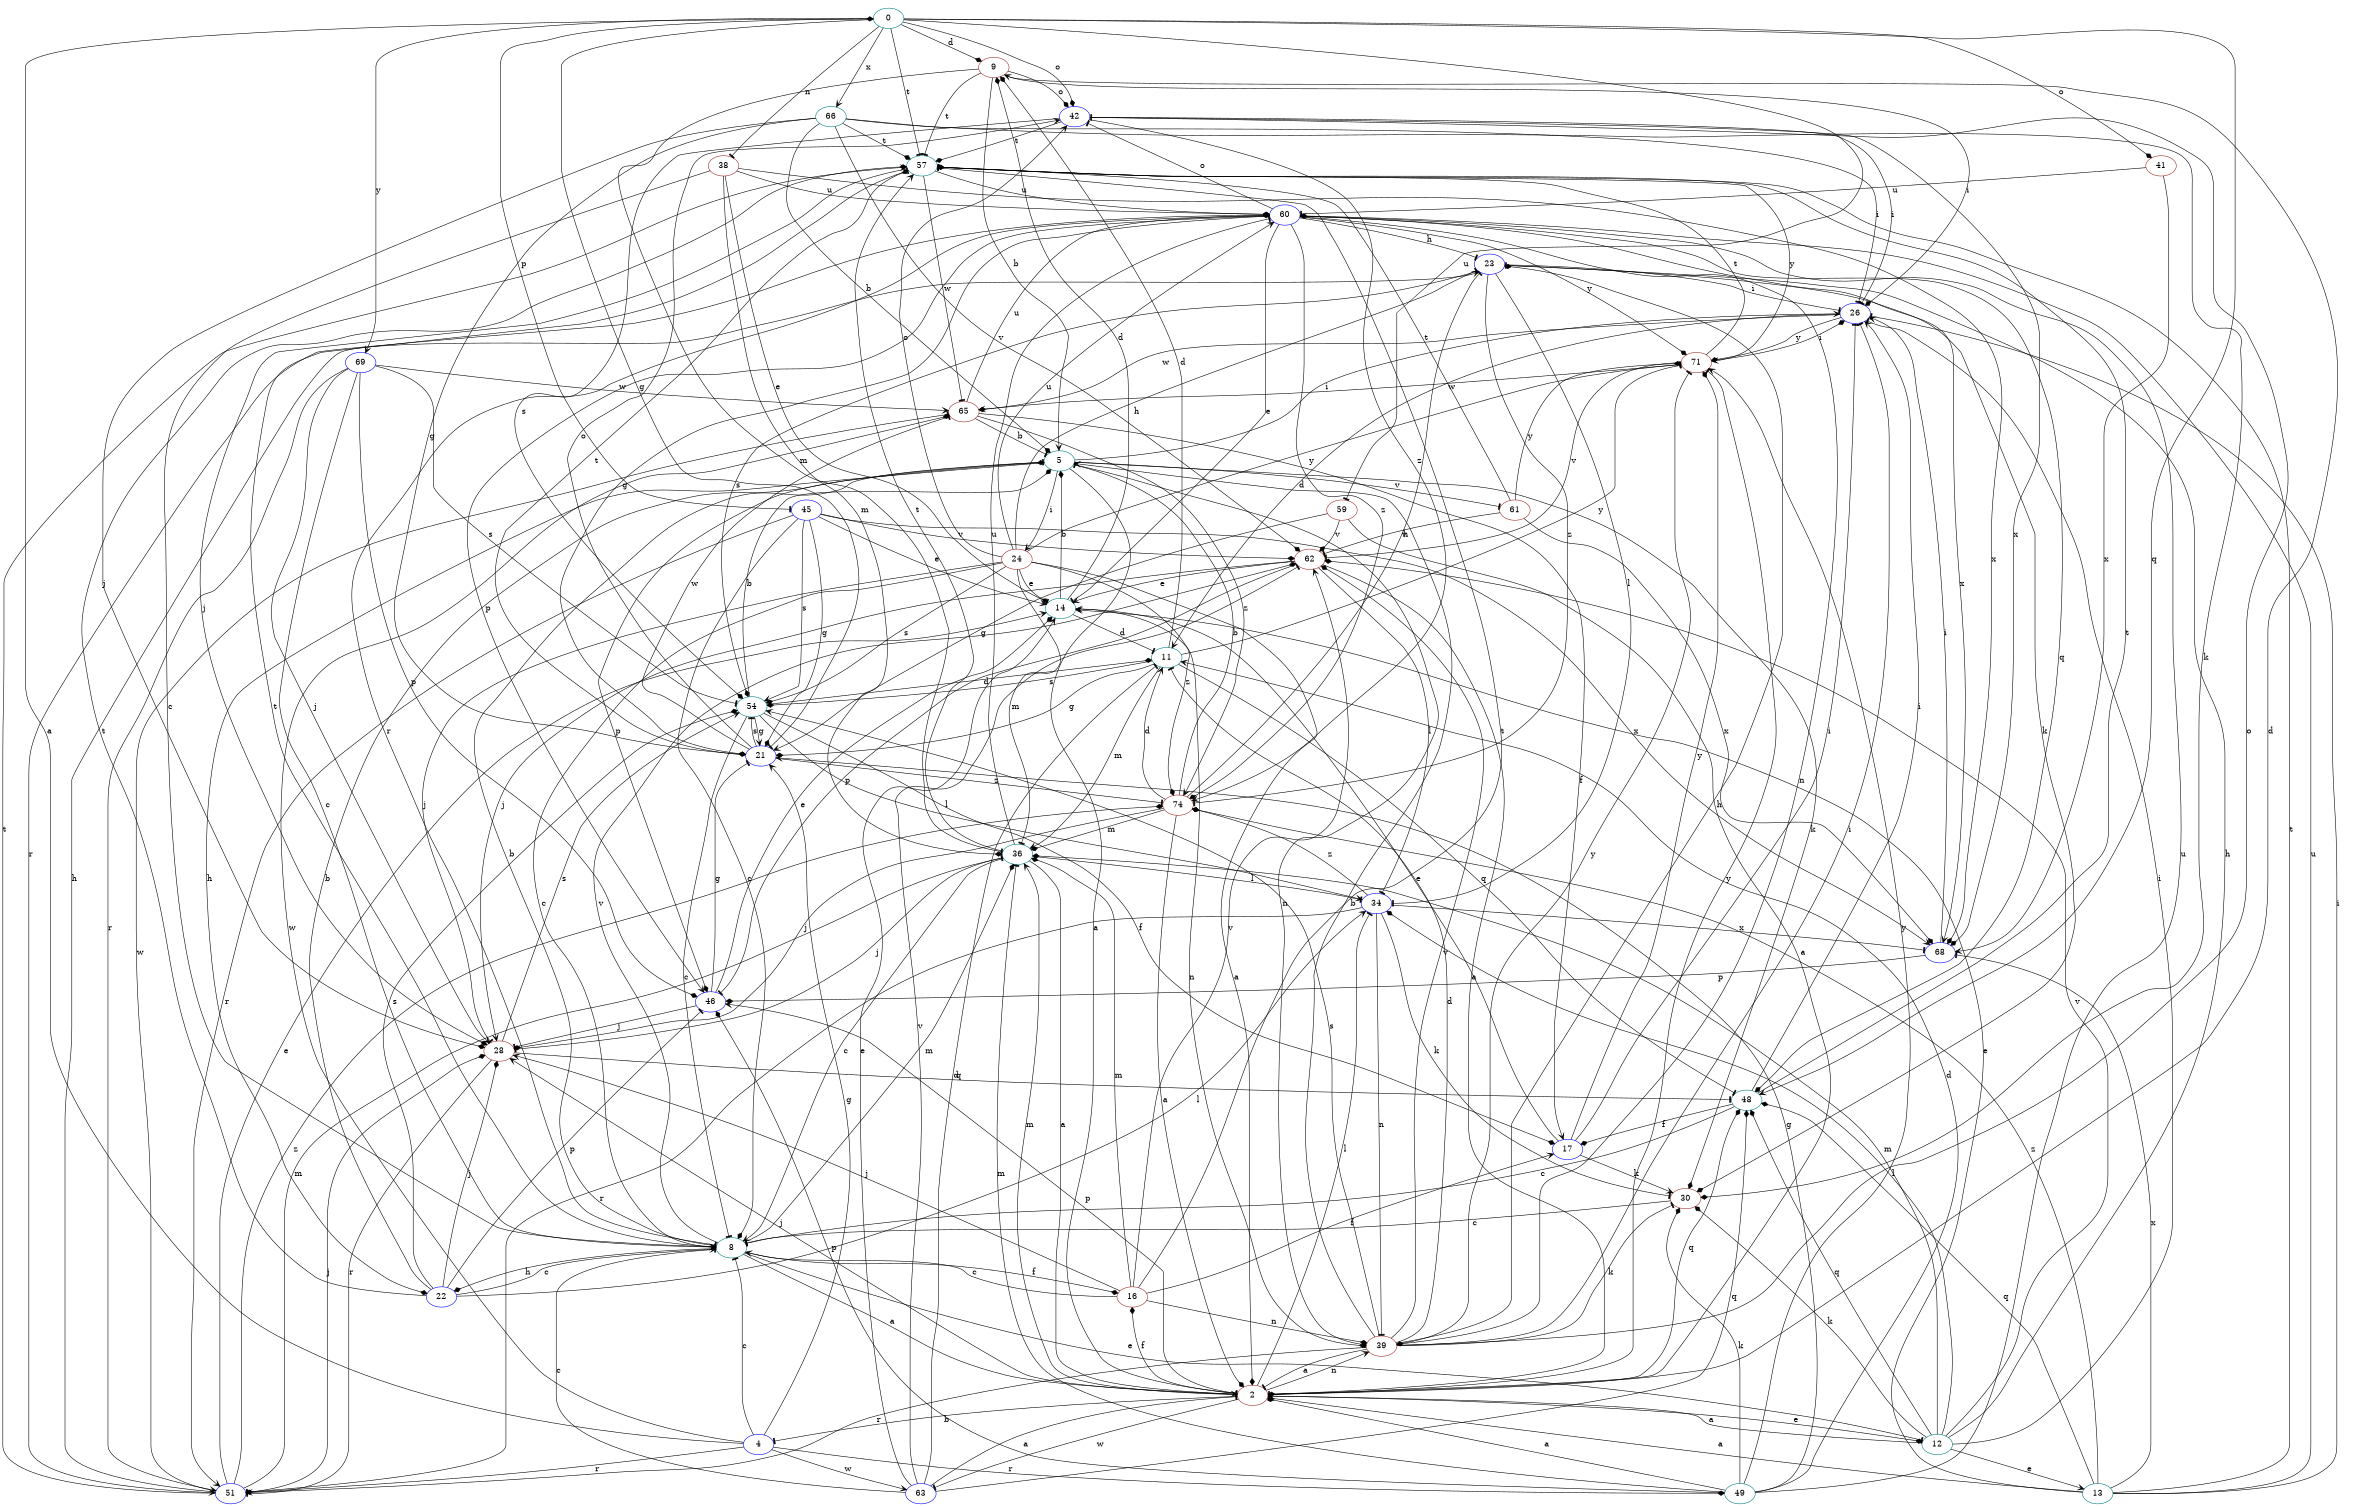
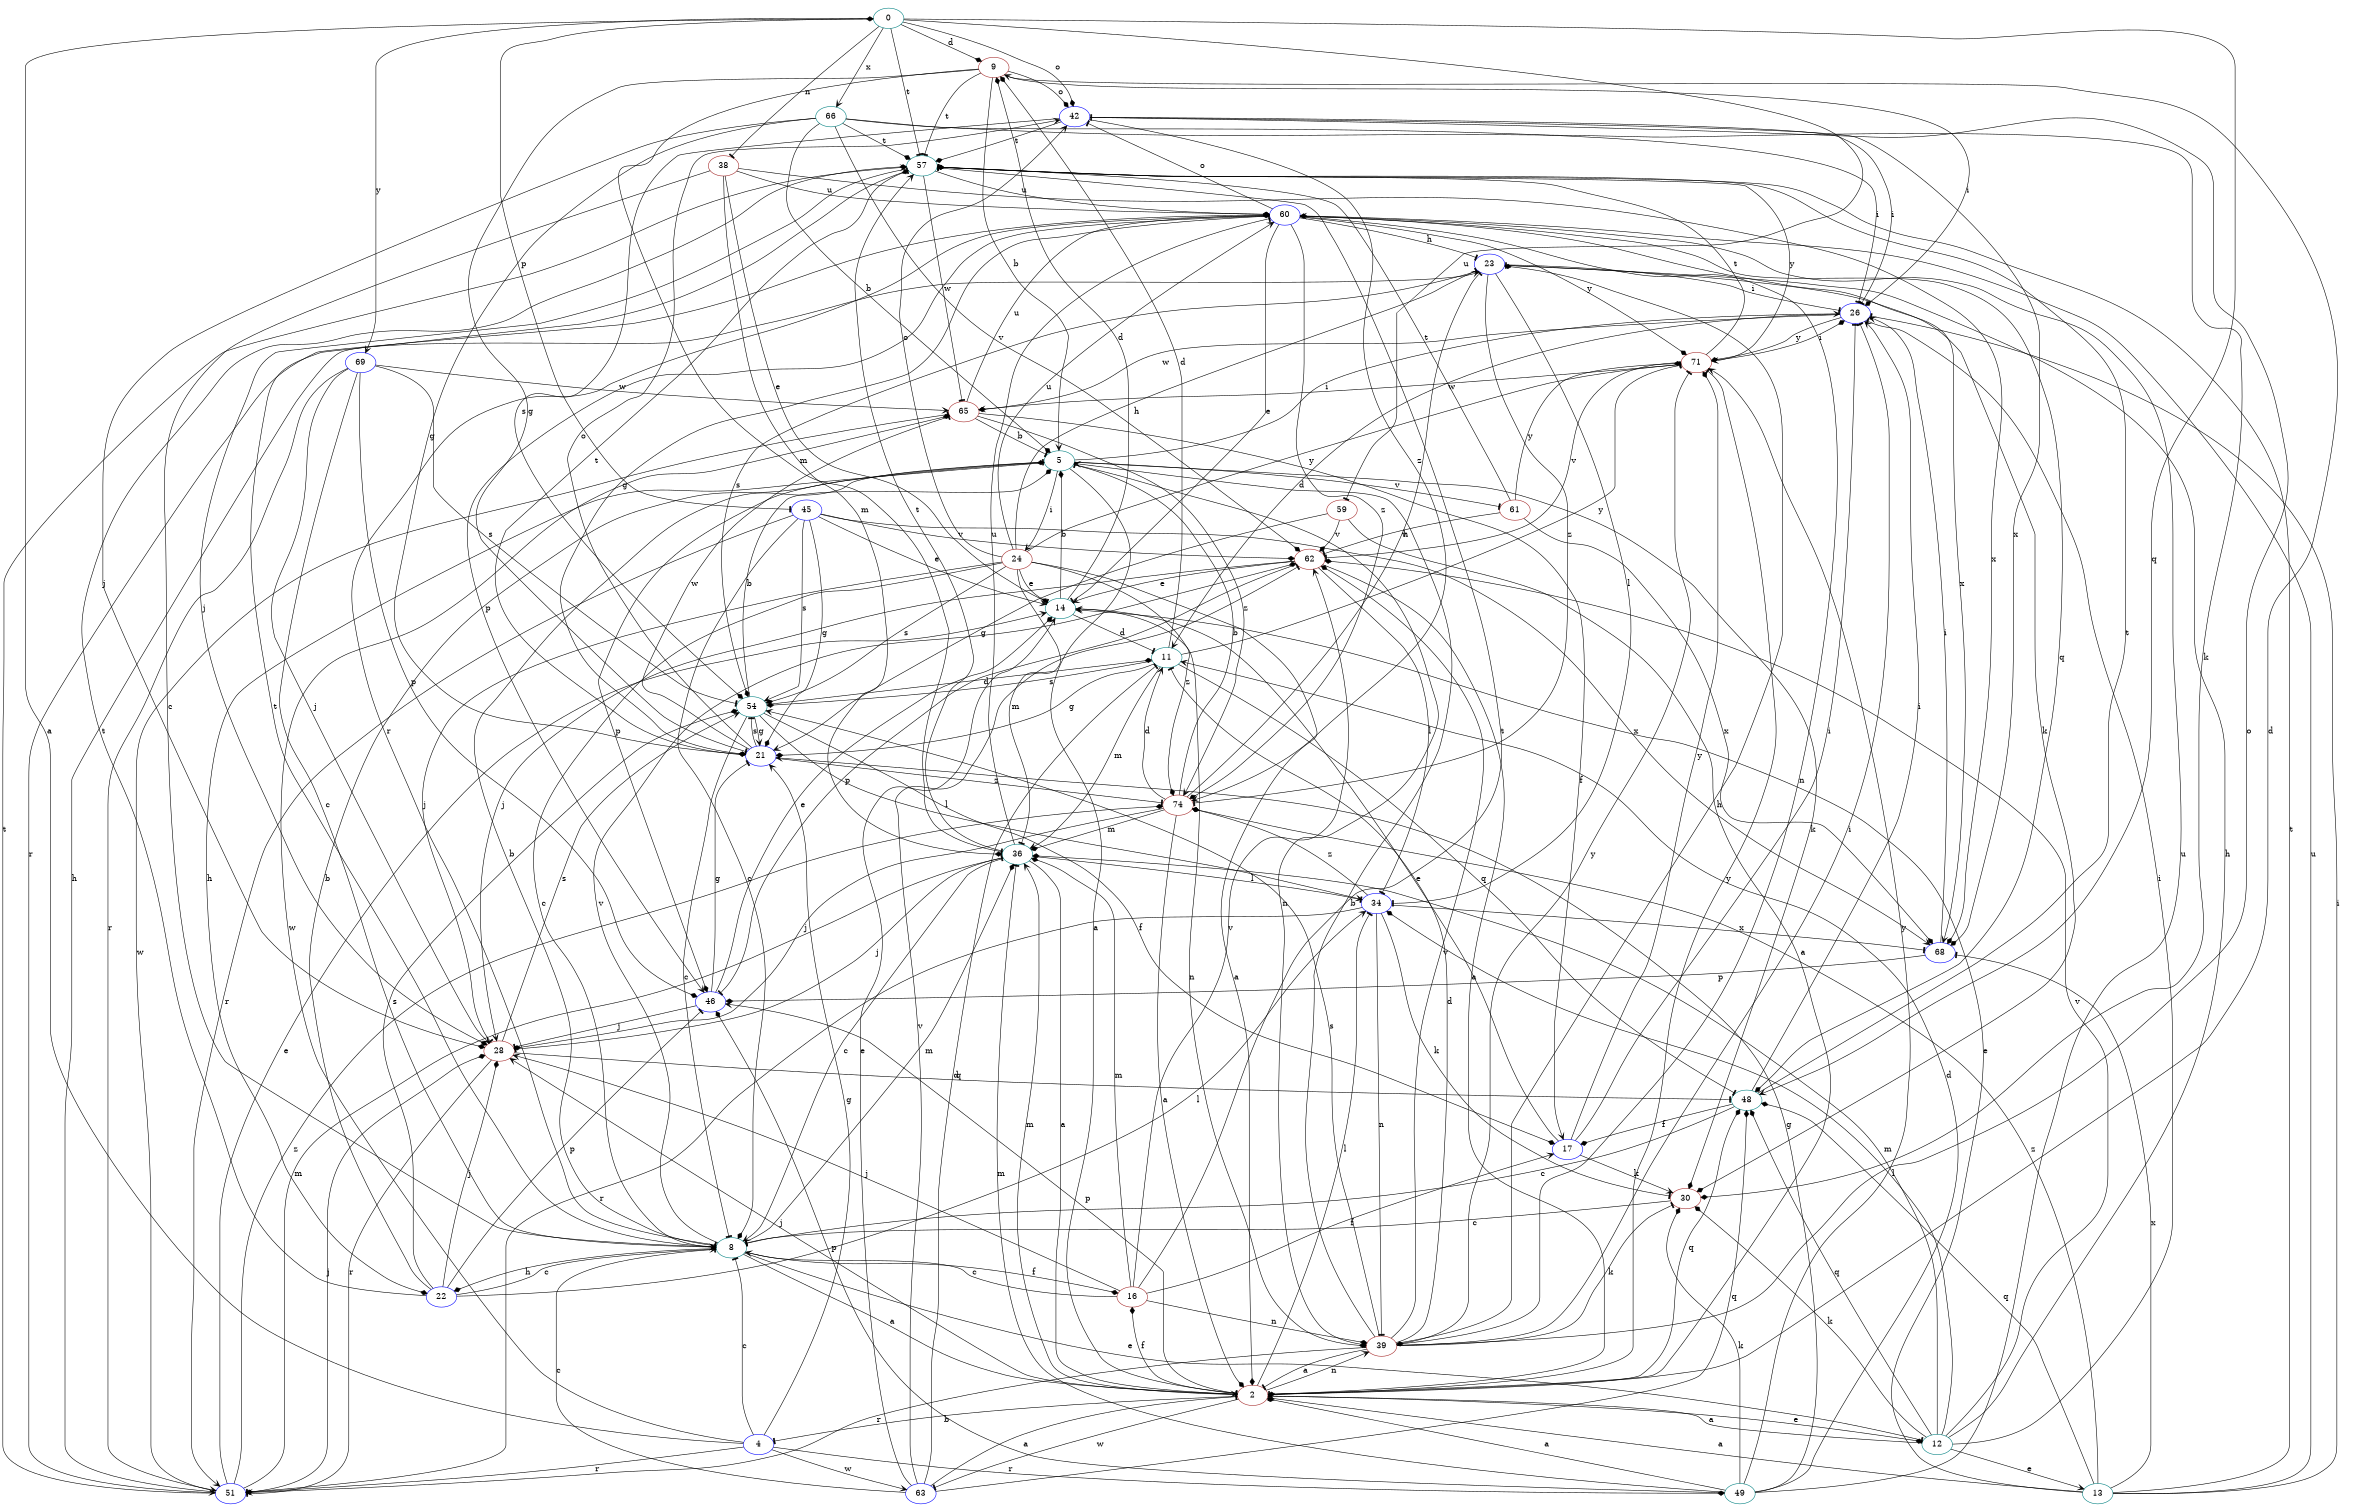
node "41": removed
edge "0" -> "21": now "9" -> "21"
